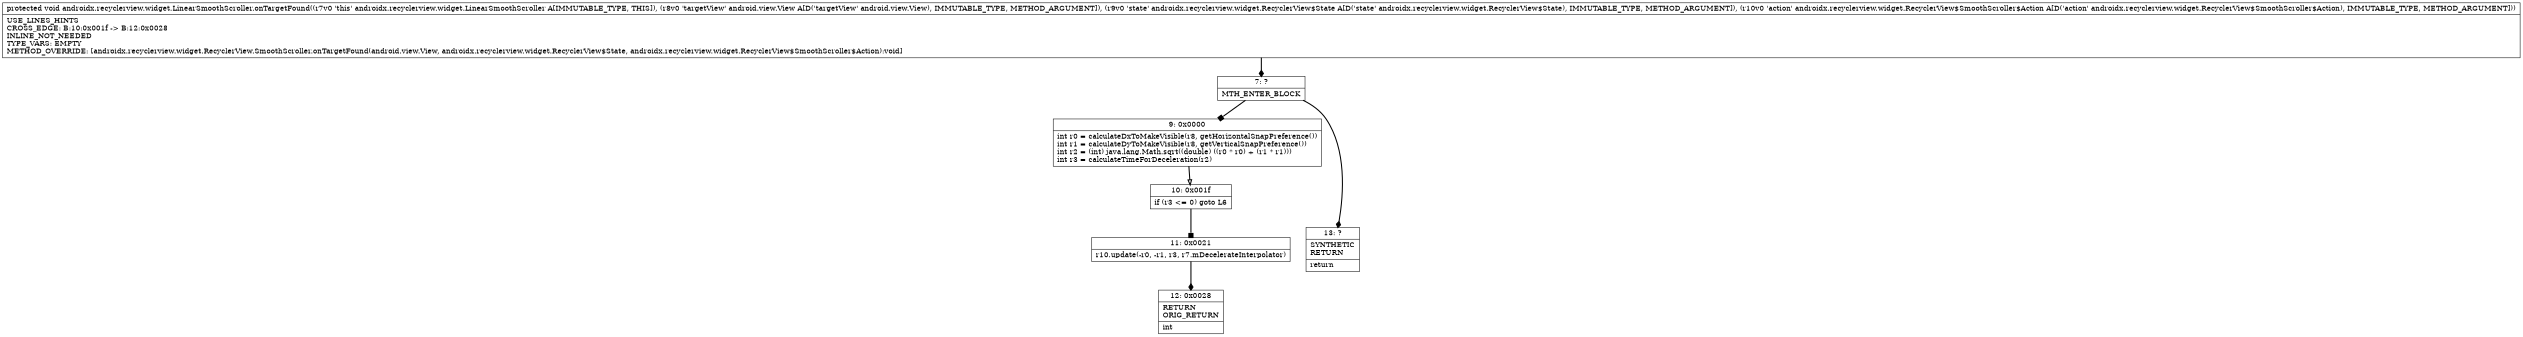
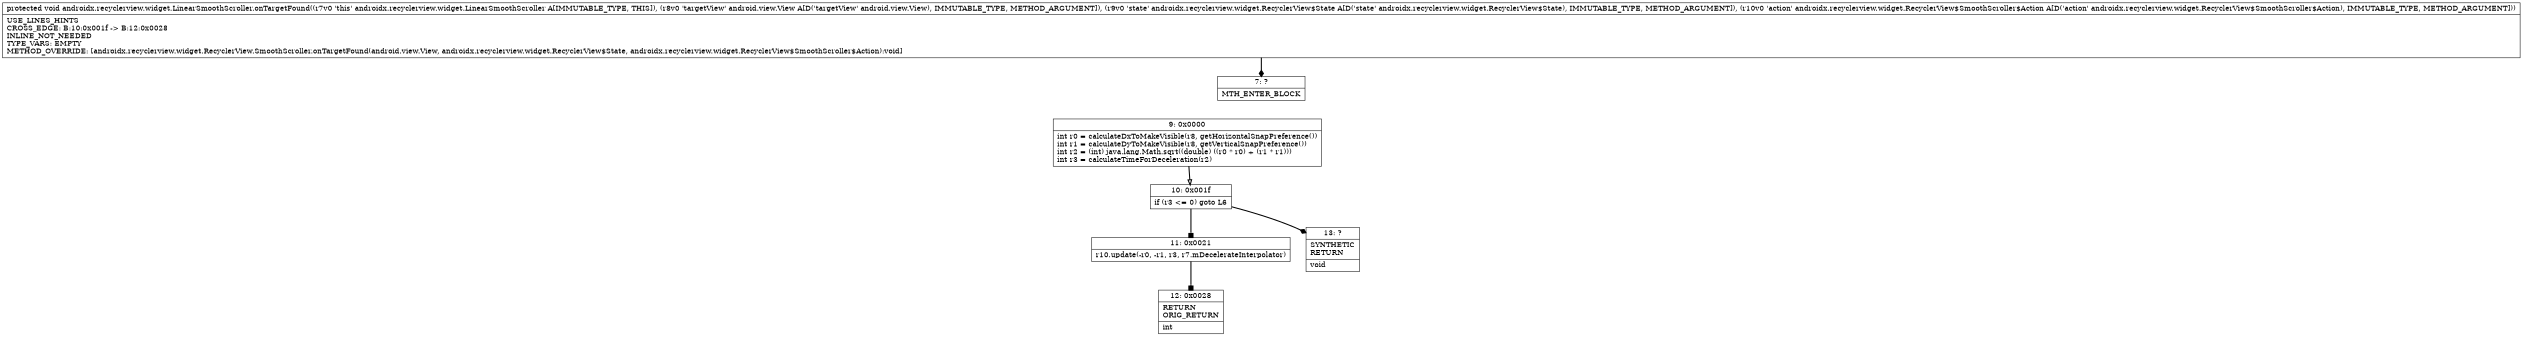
edge "7: ?" -> "9: 0x0000": removed
edge "7: ?" -> "13: ?": now "10: 0x001f" -> "13: ?"
node "13: ?": text "return" -> "void"
edge "11: 0x0021" -> "12: 0x0028": arrowhead diamond -> box
